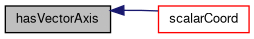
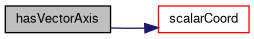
edge "scalarCoord" -> "hasVectorAxis": reversed
